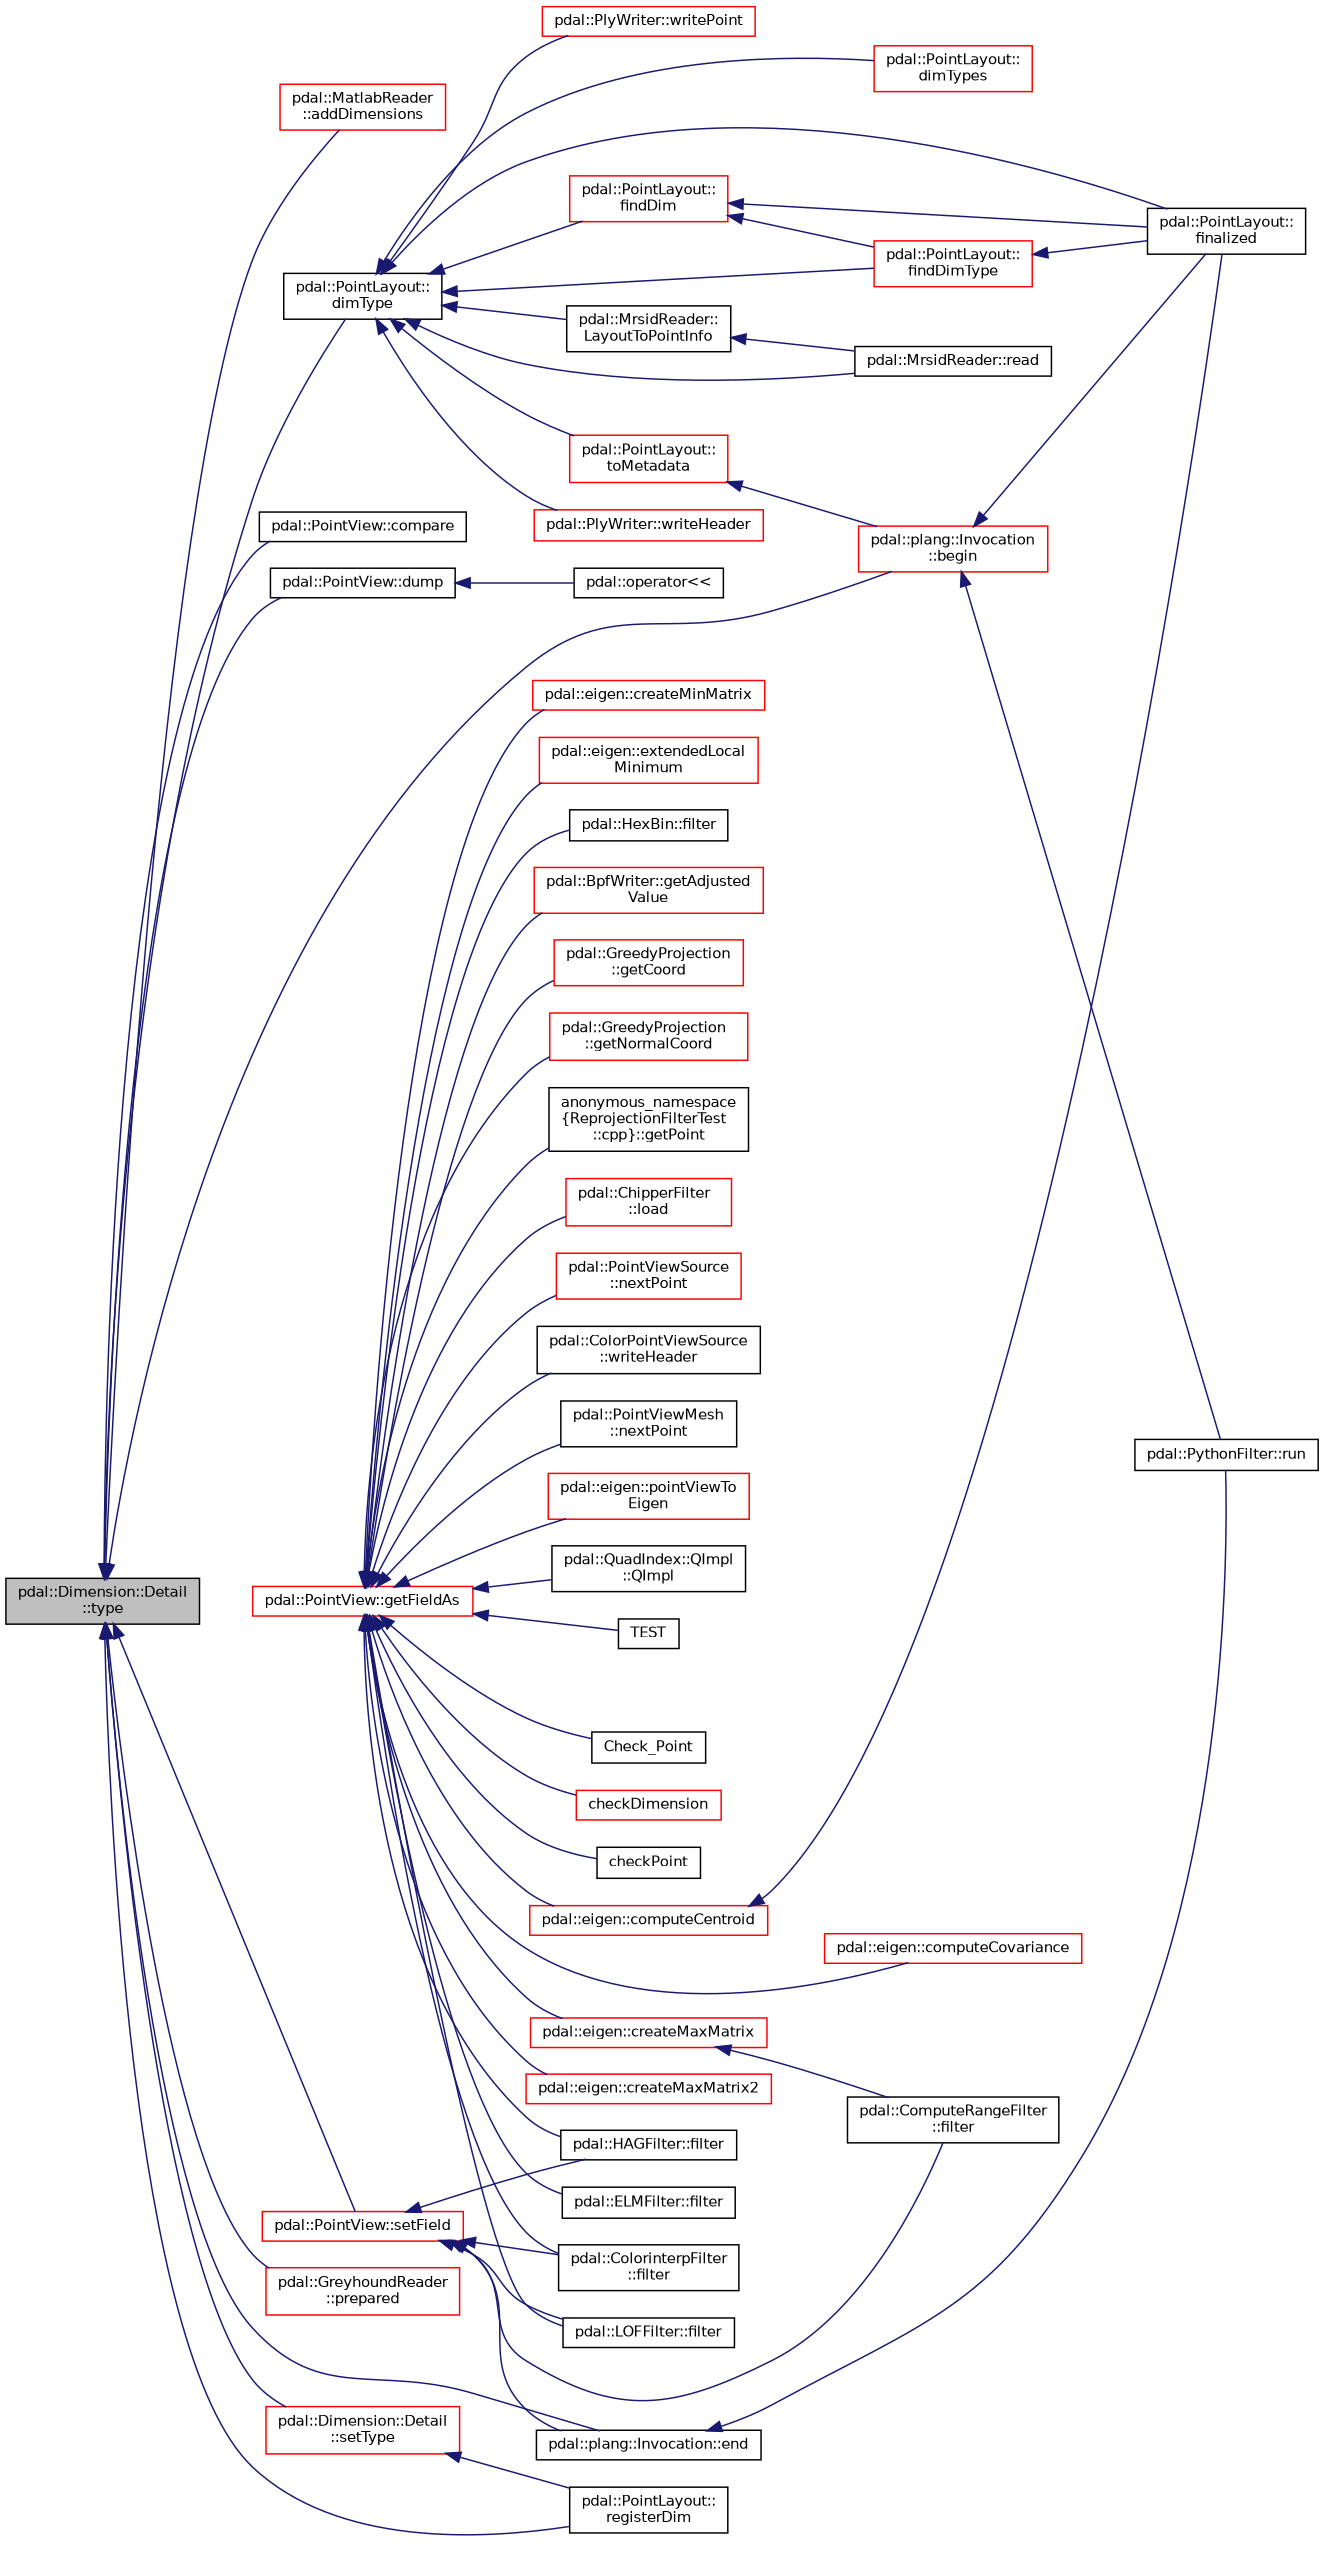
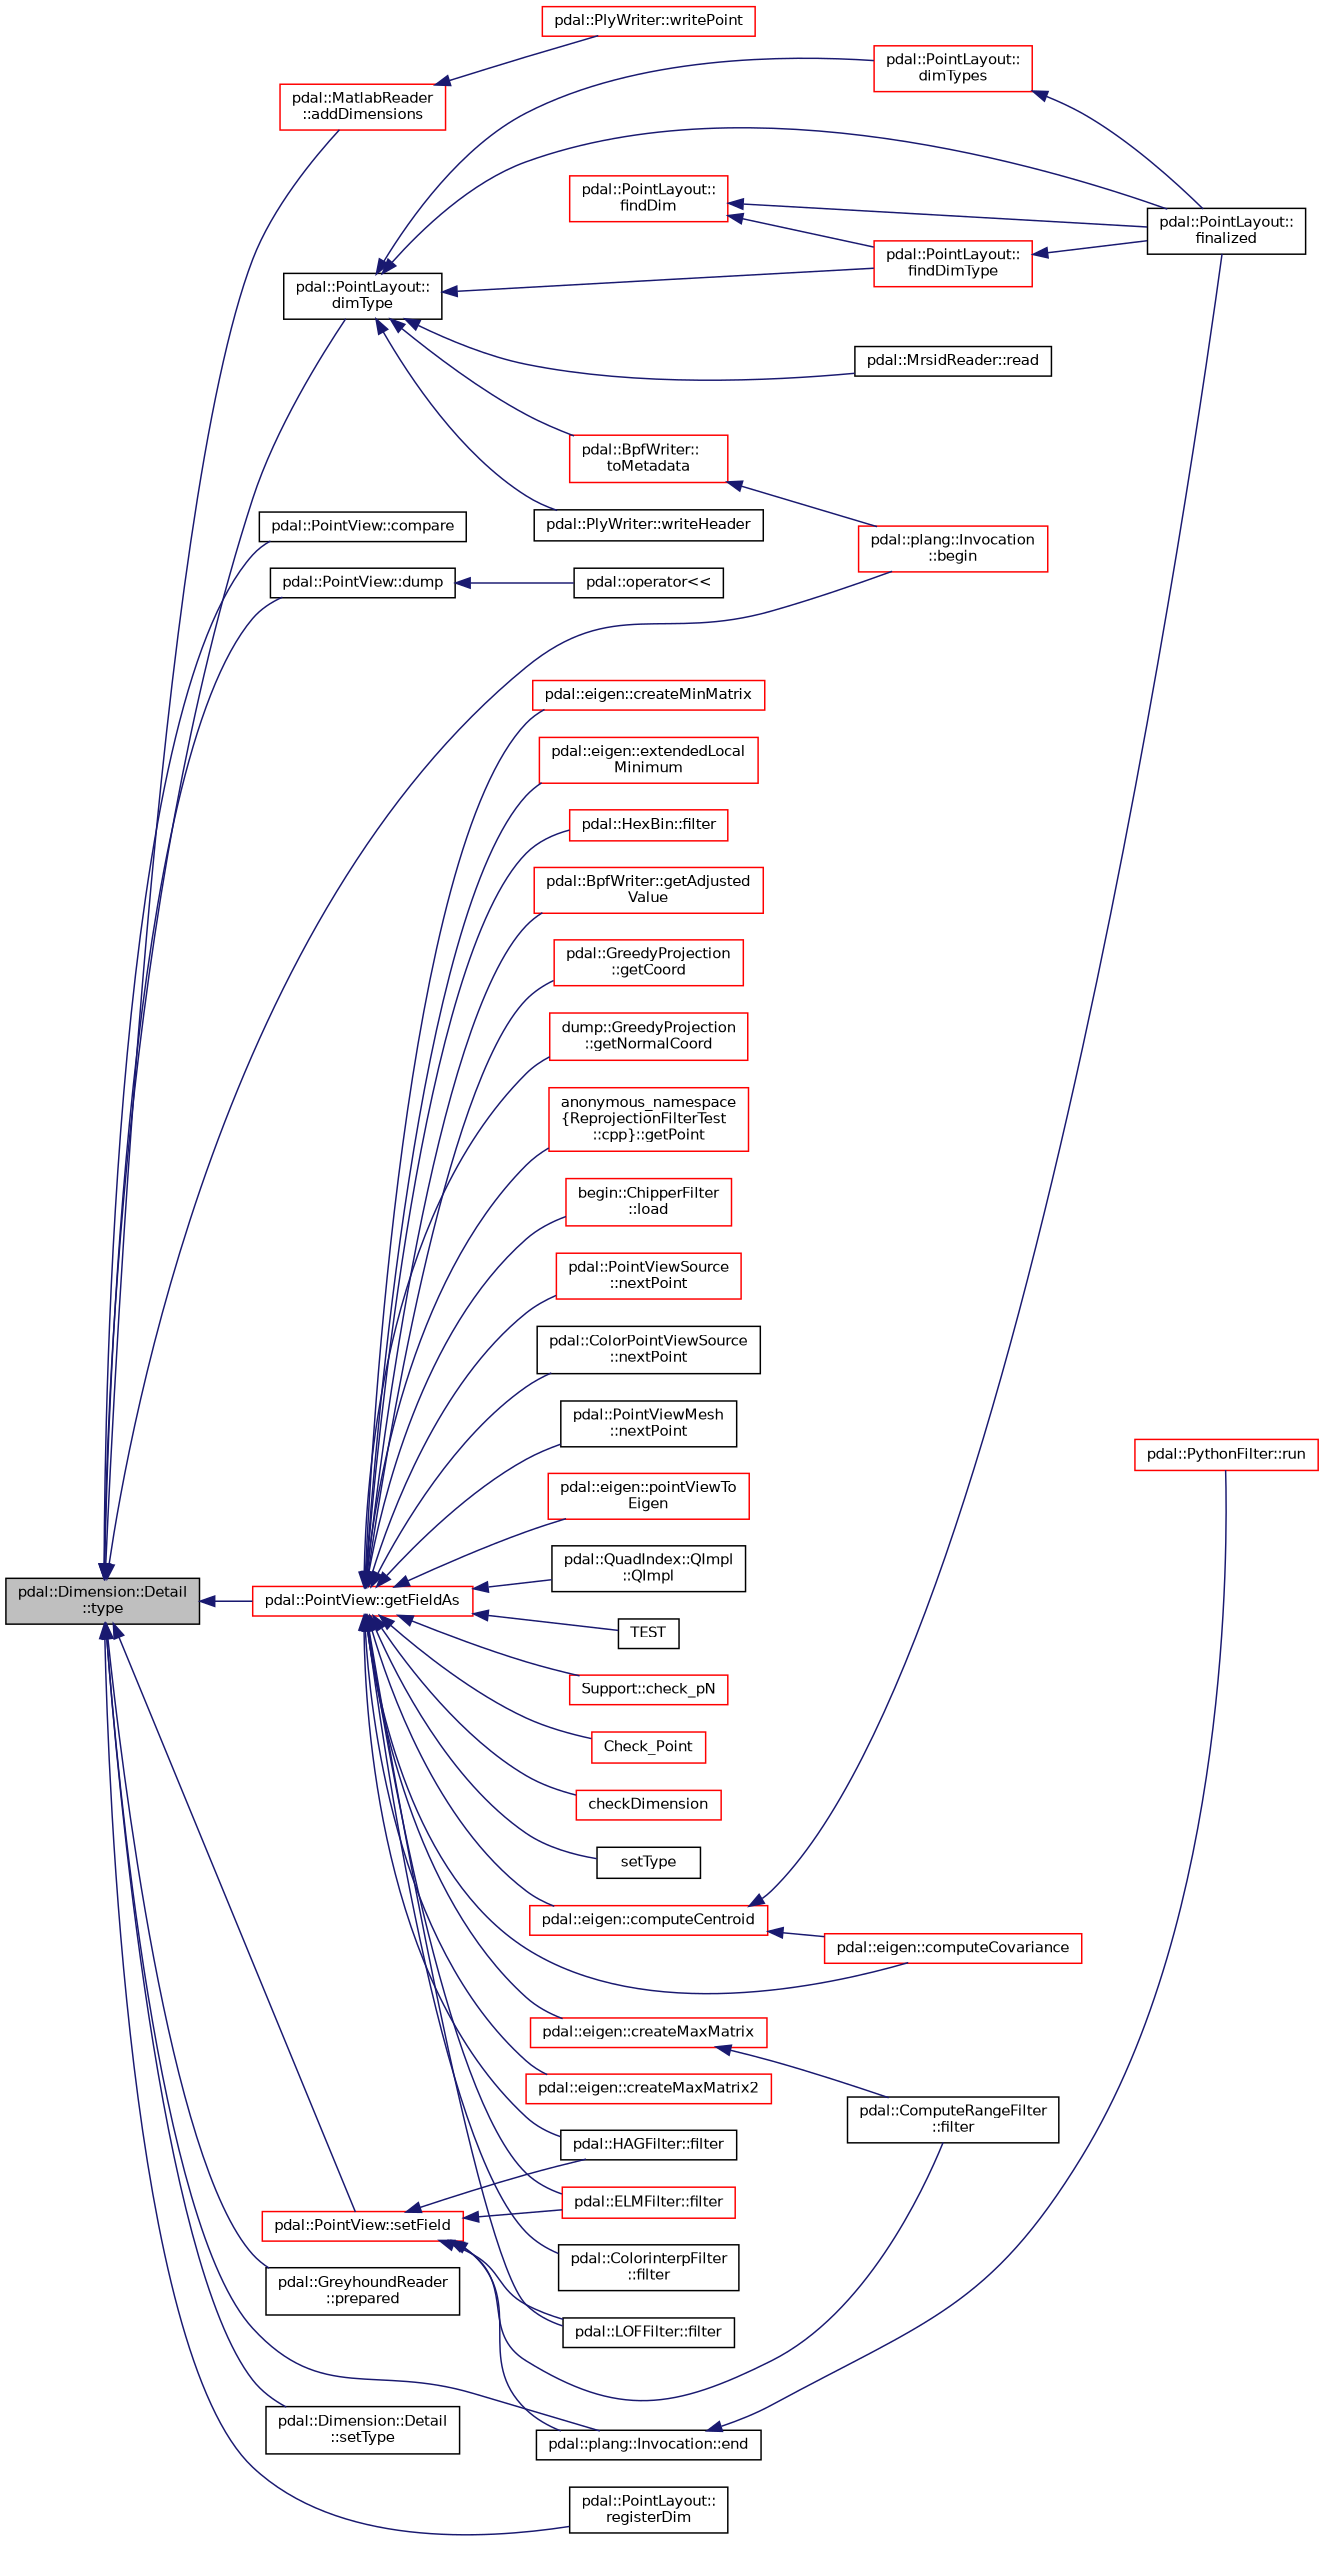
edge "pdal::PlyWriter::writePoint" -> "pdal::PointLayout:: dimType": now "pdal::PlyWriter::writePoint" -> "pdal::MatlabReader ::addDimensions"
edge "pdal::PointLayout:: findDim" -> "pdal::PointLayout:: dimType": removed
node "pdal::MrsidReader:: LayoutToPointInfo": removed
edge "pdal::PointLayout:: finalized" -> "pdal::plang::Invocation ::begin": now "pdal::PointLayout:: finalized" -> "pdal::PointLayout:: dimTypes"
node "pdal::PointLayout:: toMetadata": label "pdal::PointLayout:: toMetadata" -> "pdal::BpfWriter:: toMetadata"
node "pdal::PlyWriter::writeHeader": color red -> black
node "pdal::HexBin::filter": color black -> red
edge "pdal::PythonFilter::run" -> "pdal::plang::Invocation ::begin": removed
node "pdal::GreedyProjection ::getNormalCoord": label "pdal::GreedyProjection ::getNormalCoord" -> "dump::GreedyProjection ::getNormalCoord"
node "anonymous_namespace {ReprojectionFilterTest ::cpp}::getPoint": color black -> red
node "pdal::ChipperFilter ::load": label "pdal::ChipperFilter ::load" -> "begin::ChipperFilter ::load"
node "pdal::ColorPointViewSource ::writeHeader": label "pdal::ColorPointViewSource ::writeHeader" -> "pdal::ColorPointViewSource ::nextPoint"
node "pdal::PythonFilter::run": color black -> red
edge "pdal::PointView::getFieldAs" -> "pdal::Dimension::Detail ::type": added
node "Support::check_pN": added
node "Check_Point": color black -> red
node "checkPoint": label "checkPoint" -> "setType"
edge "pdal::eigen::computeCovariance" -> "pdal::eigen::computeCentroid": added
node "pdal::ELMFilter::filter": color black -> red
edge "pdal::ColorinterpFilter ::filter" -> "pdal::PointView::setField": now "pdal::ELMFilter::filter" -> "pdal::PointView::setField"
node "pdal::GreyhoundReader ::prepared": color red -> black
node "pdal::Dimension::Detail ::setType": color red -> black
edge "pdal::PointLayout:: registerDim" -> "pdal::Dimension::Detail ::setType": removed
